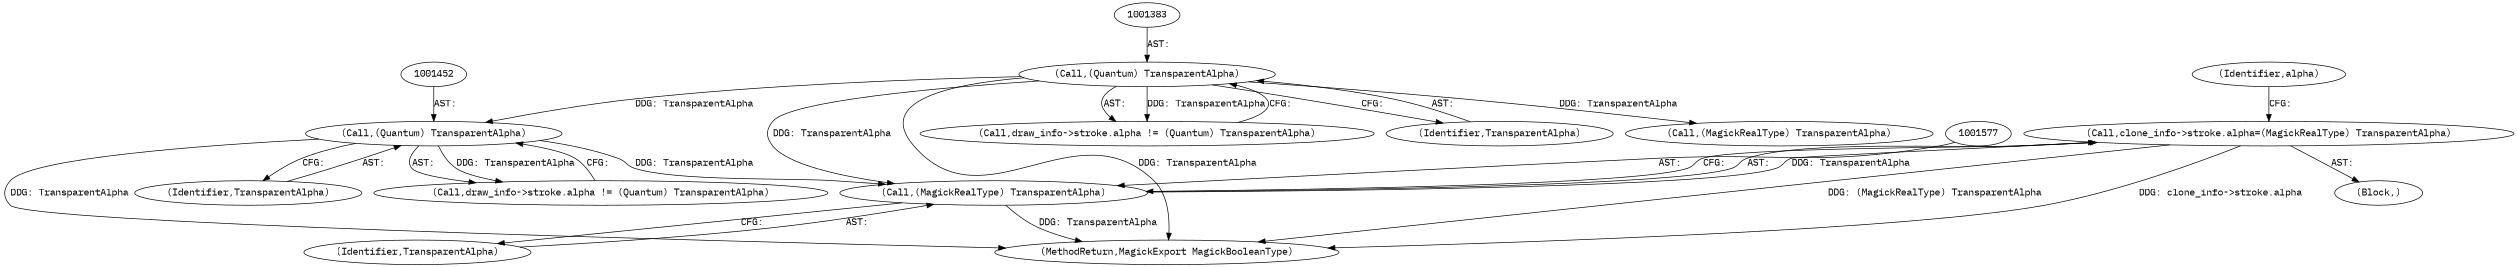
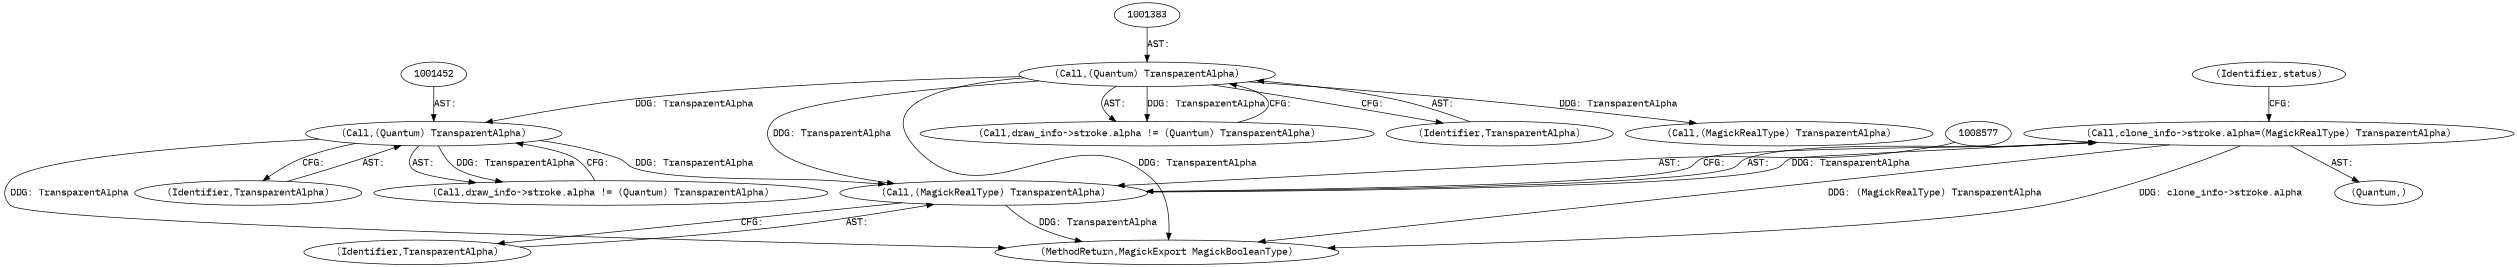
node "(Identifier,alpha)": label "(Identifier,alpha)" -> "(Identifier,status)"
node "1001577": label "1001577" -> "1008577"
node "(Block,)": label "(Block,)" -> "(Quantum,)"
